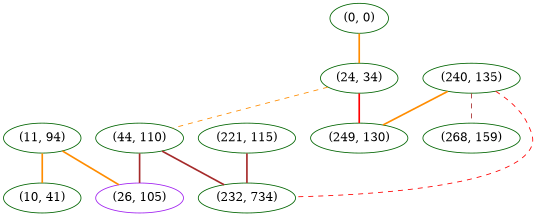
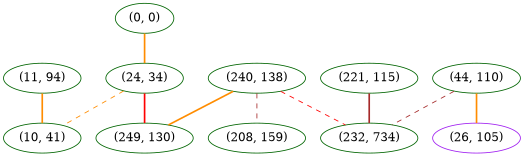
node "(240, 135)": label "(240, 135)" -> "(240, 138)"
edge "(24, 34)" -- "(44, 110)": now "(24, 34)" -- "(10, 41)"
node "(268, 159)": label "(268, 159)" -> "(208, 159)"
edge "(11, 94)" -- "(26, 105)": removed
edge "(44, 110)" -- "(26, 105)": color brown -> darkorange
edge "(44, 110)" -- "(232, 734)": style bold -> dashed
